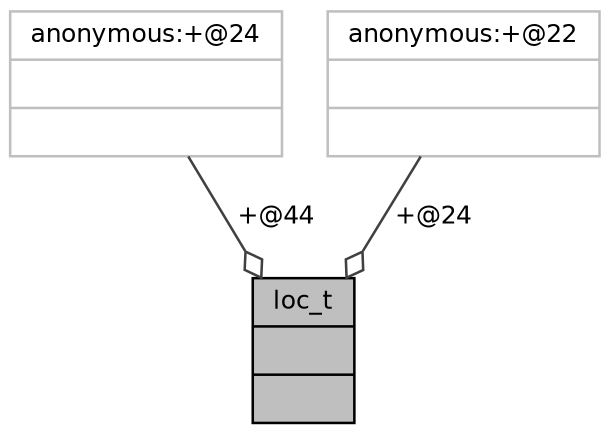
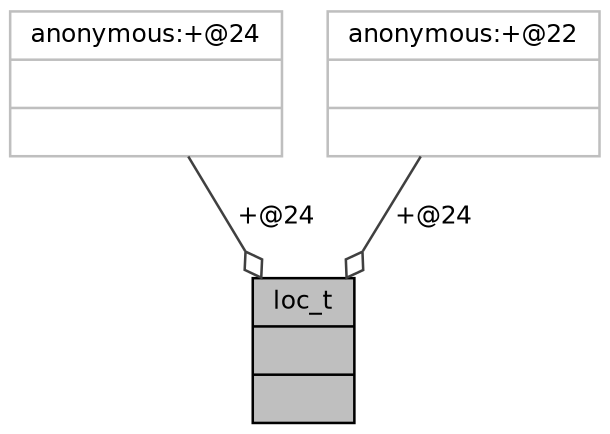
edge "anonymous:+@24" -> "loc_t": label " +@44" -> " +@24"
